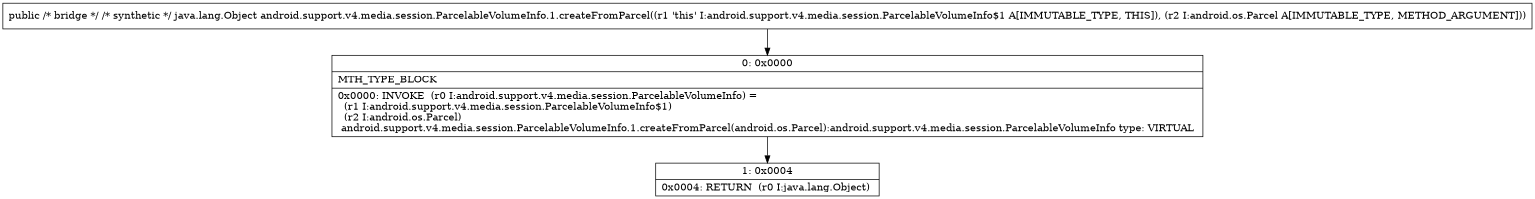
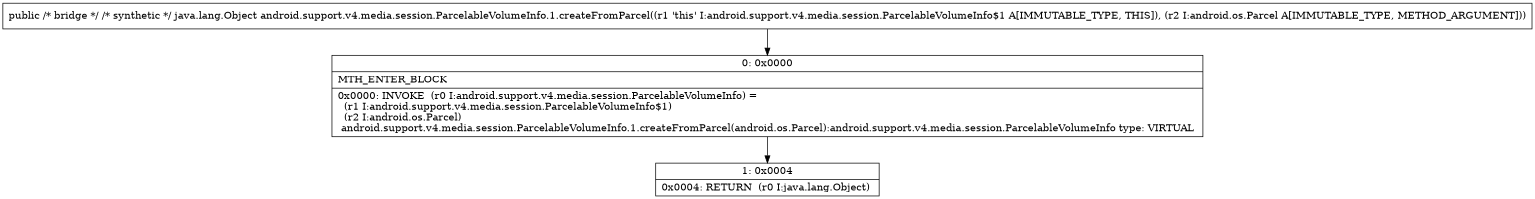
node "0: 0x0000": text "MTH_TYPE_BLOCK" -> "MTH_ENTER_BLOCK"
